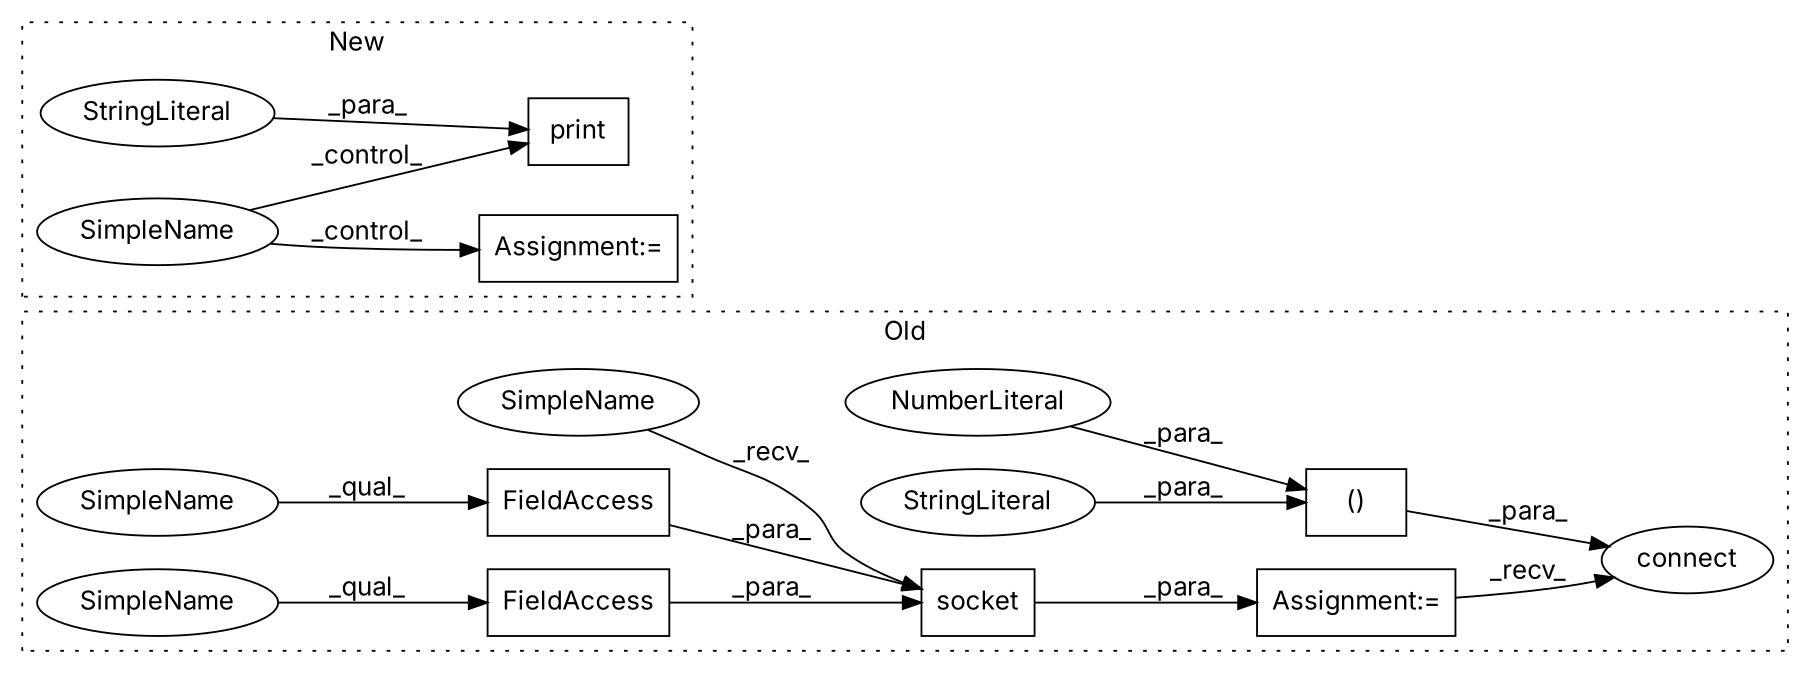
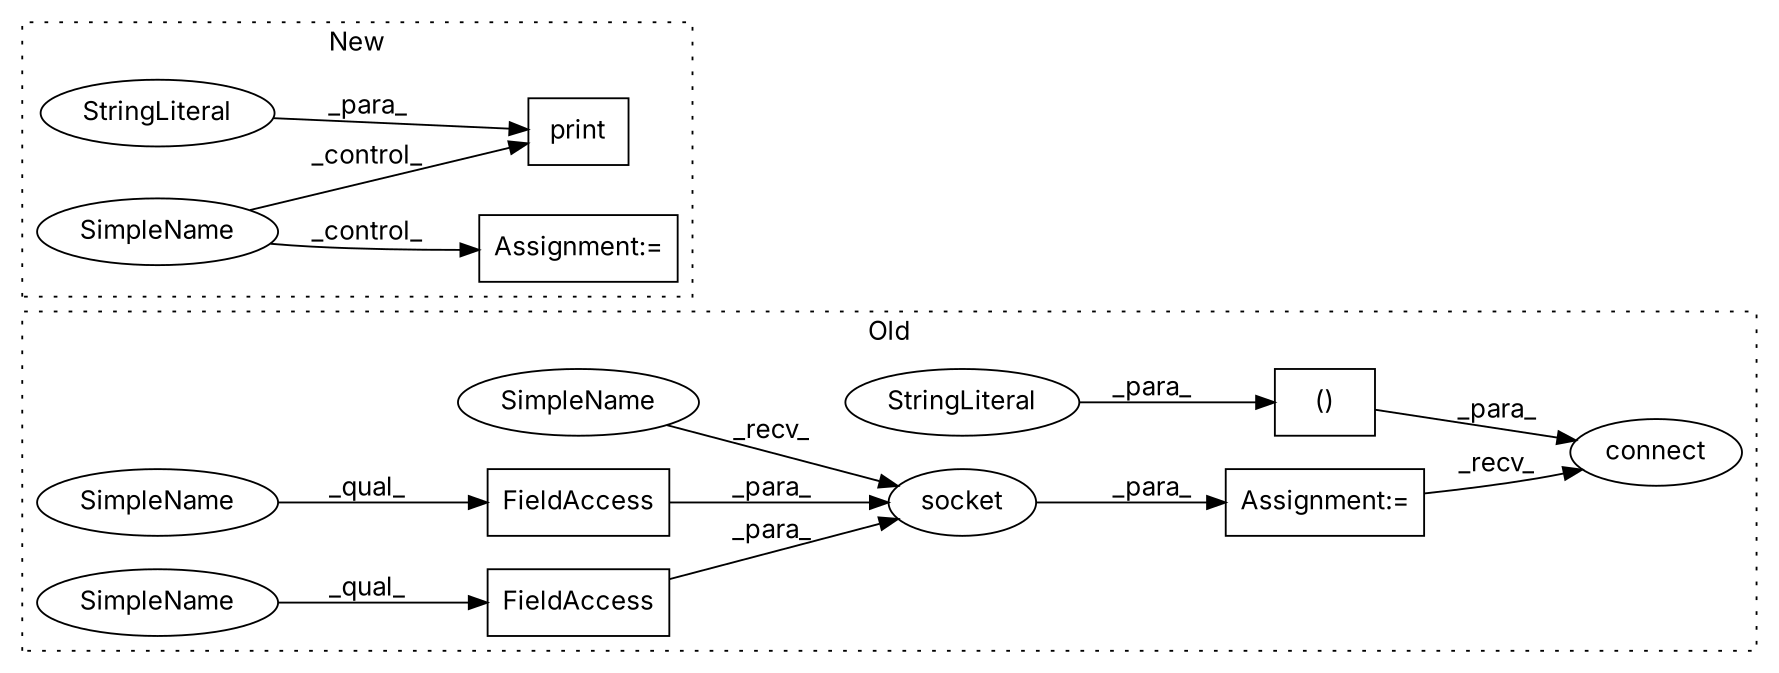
node "NumberLiteral": removed
node "socket": shape box -> ellipse
